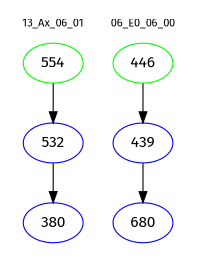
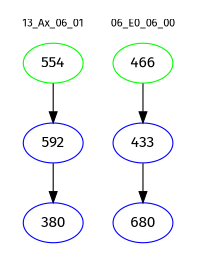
node "446": label "446" -> "466"
node "532": label "532" -> "592"
node "439": label "439" -> "433"
